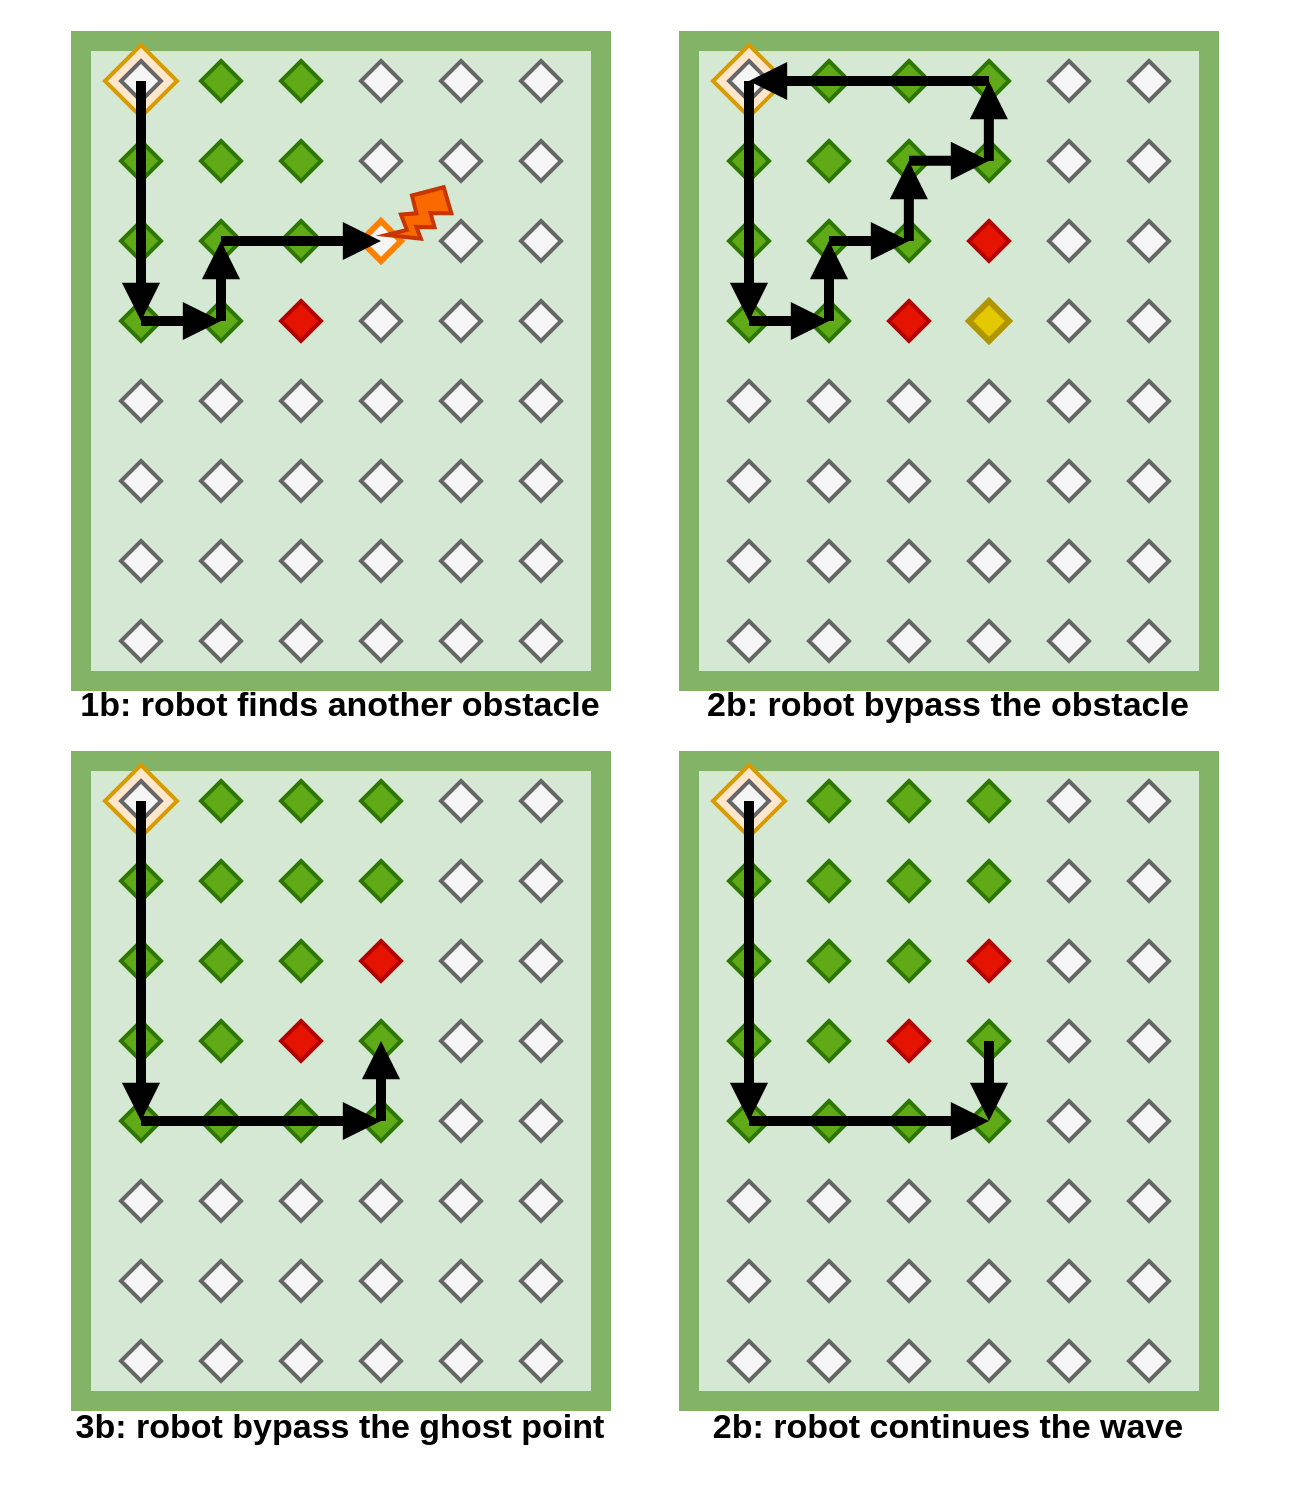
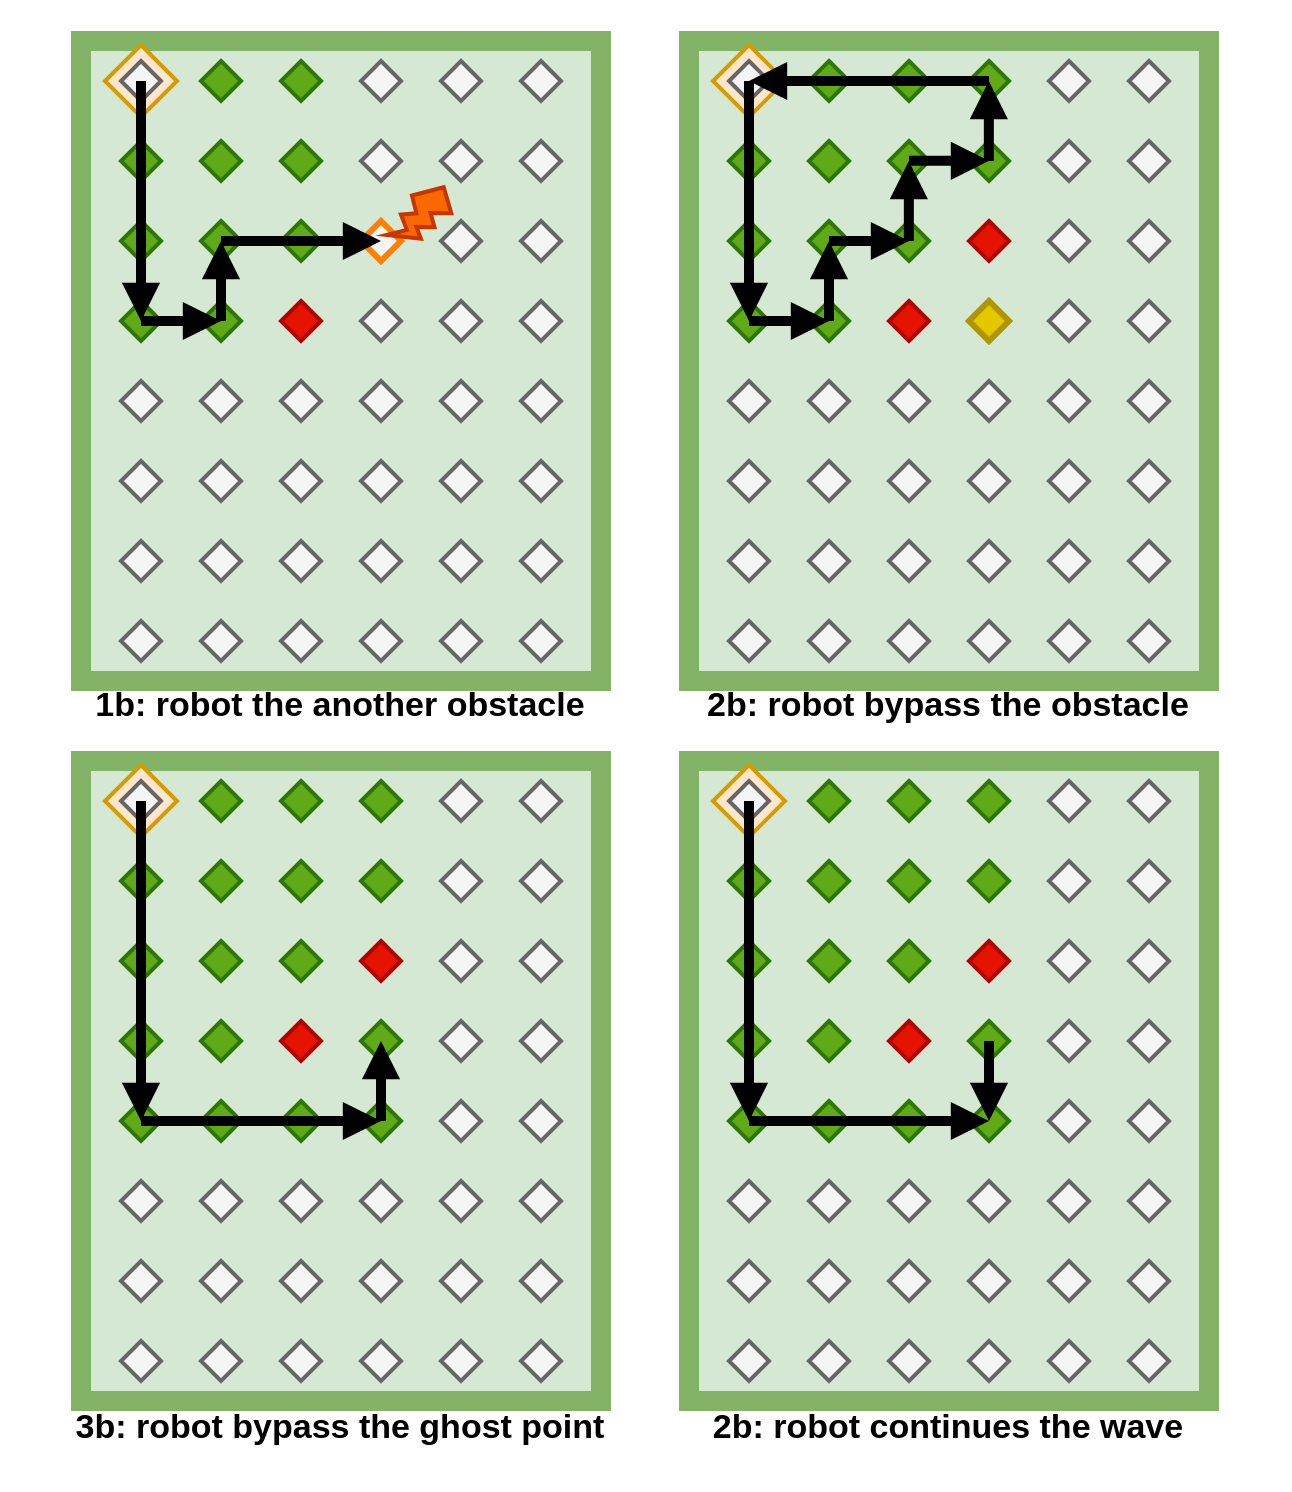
node "1b: robot finds another obstacle": label "1b: robot finds another obstacle" -> "1b: robot the another obstacle"
